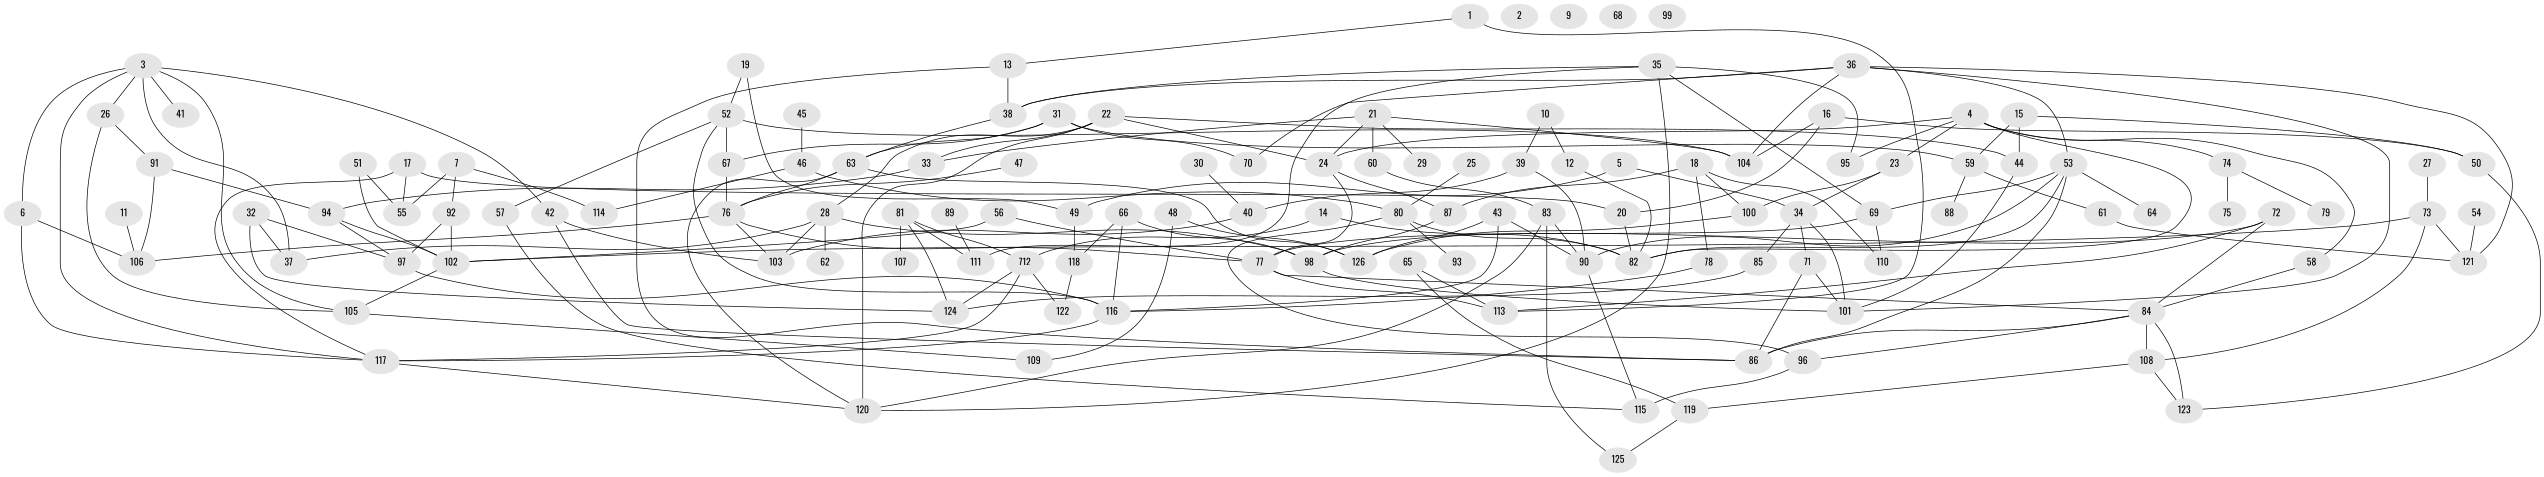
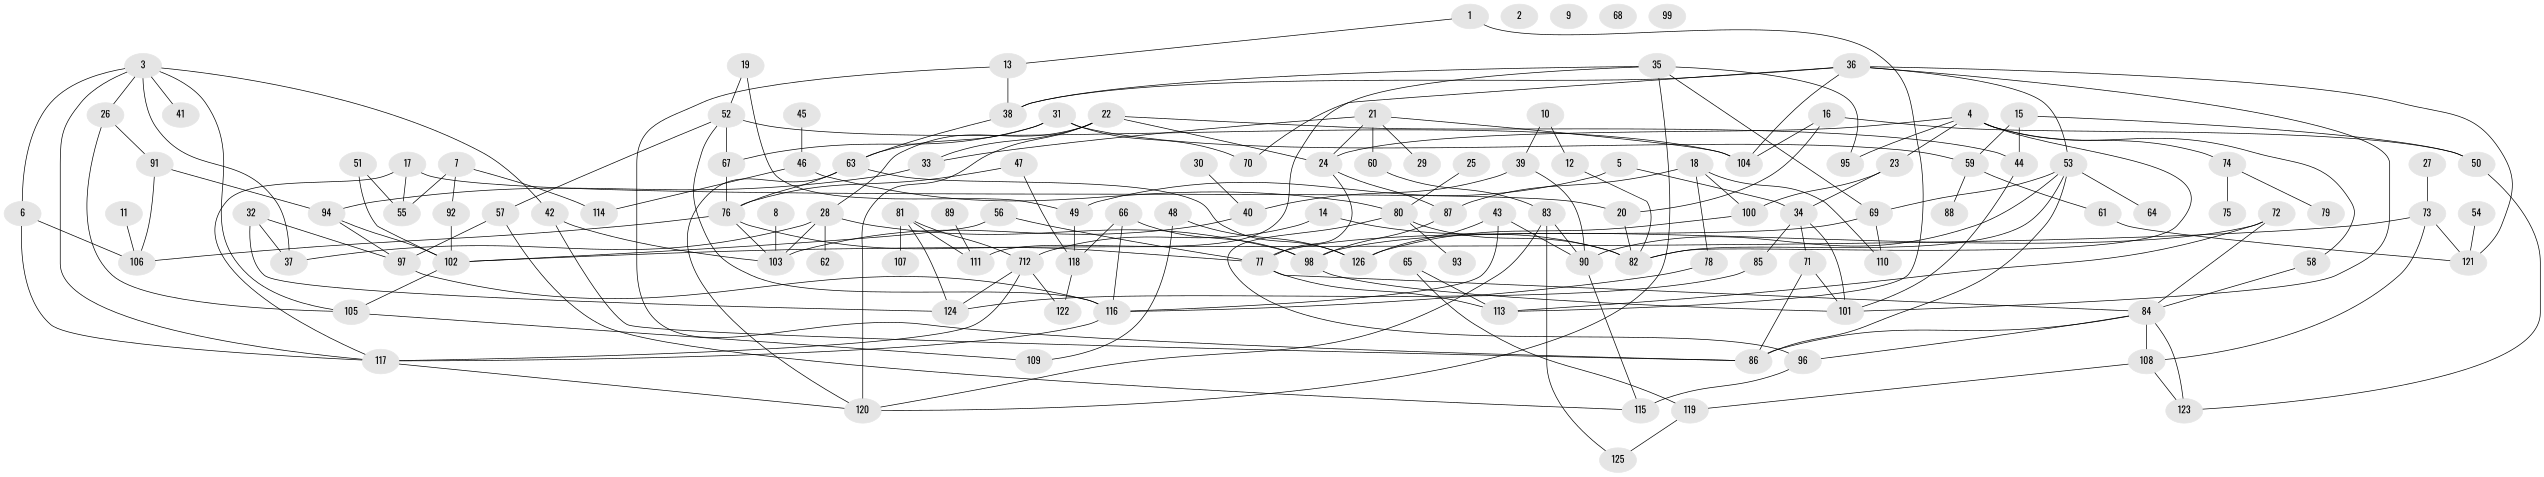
node "8": added
edge "47" -- "118": added
edge "92" -- "97": now "57" -- "97"
